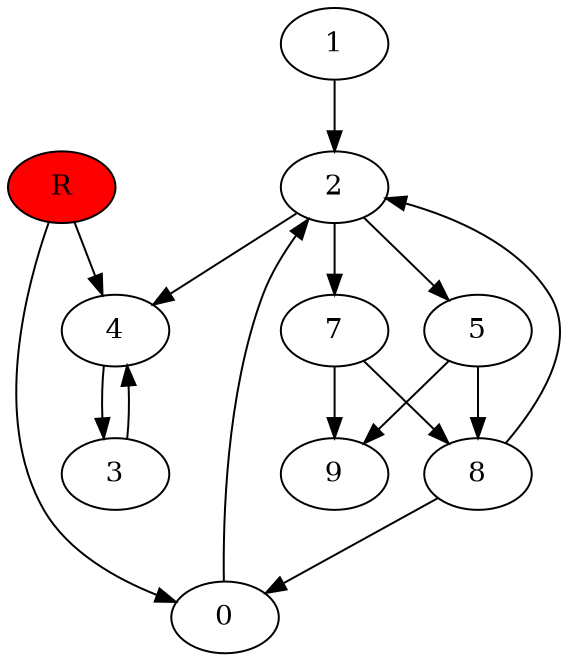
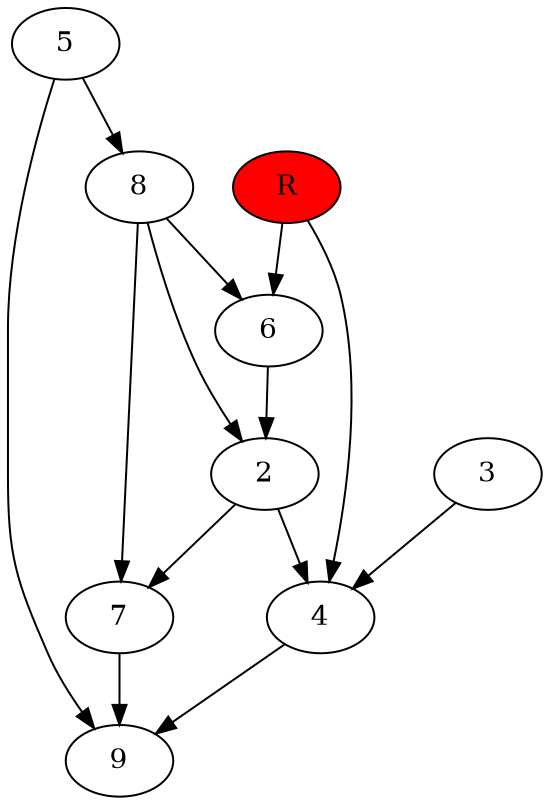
node "1": removed
edge "2" -> "5": removed
edge "4" -> "3": now "4" -> "9"
edge "7" -> "8": reversed
node "0": label "0" -> "6"
